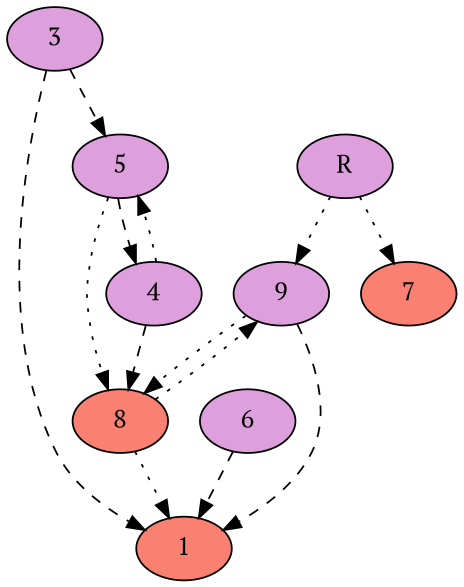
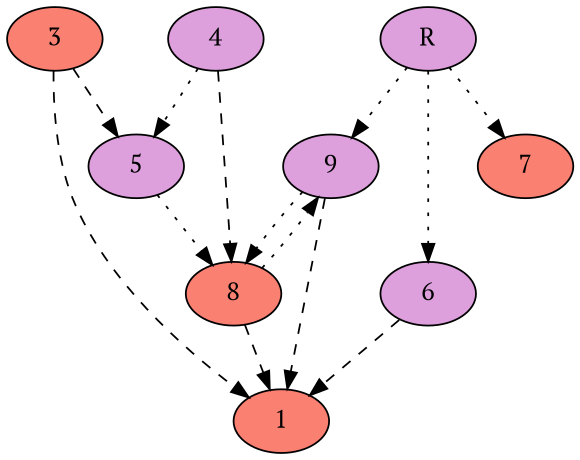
node "3": fillcolor plum -> salmon
edge "R" -> "6": added
edge "5" -> "4": removed
edge "8" -> "1": style dotted -> dashed
